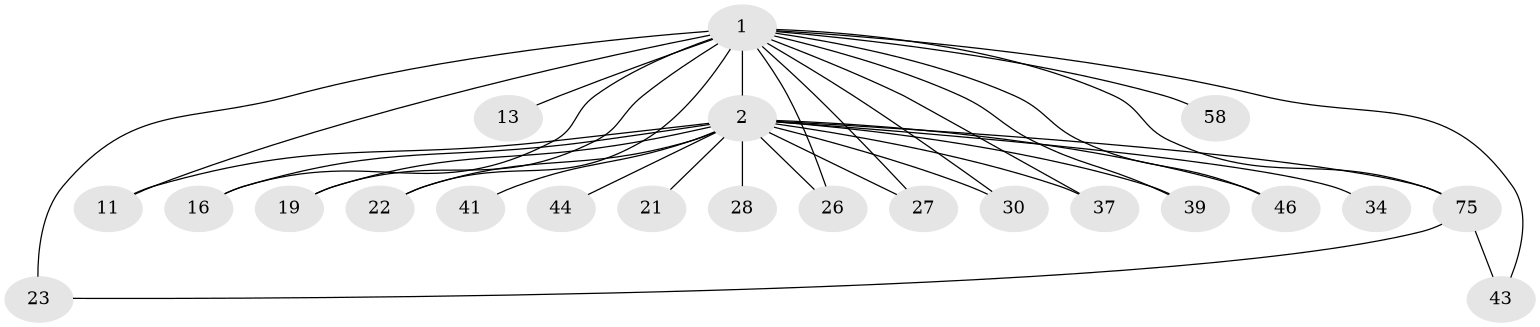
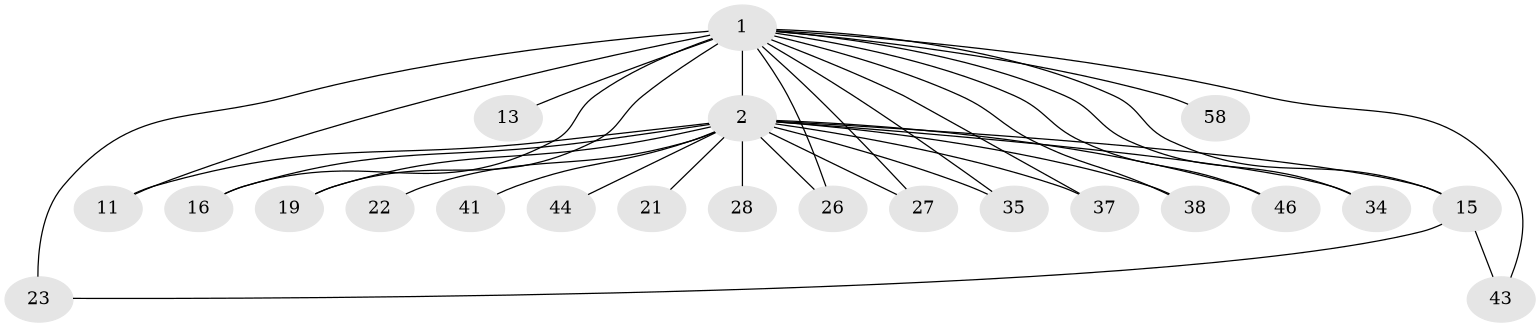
edge "1" -- "22": now "1" -- "34"
node "30": label "30" -> "35"
node "39": label "39" -> "38"
node "75": label "75" -> "15"
